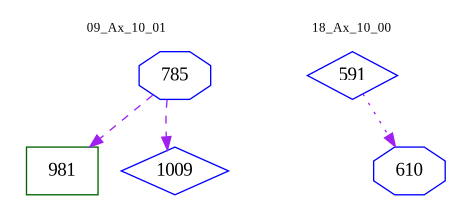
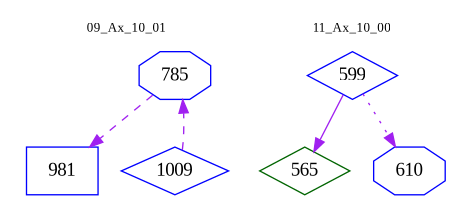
cluster "18_Ax_10_00": label "18_Ax_10_00" -> "11_Ax_10_00"
node "591": label "591" -> "599"
edge "785" -> "1009": reversed
node "981": color darkgreen -> blue
node "565": added
